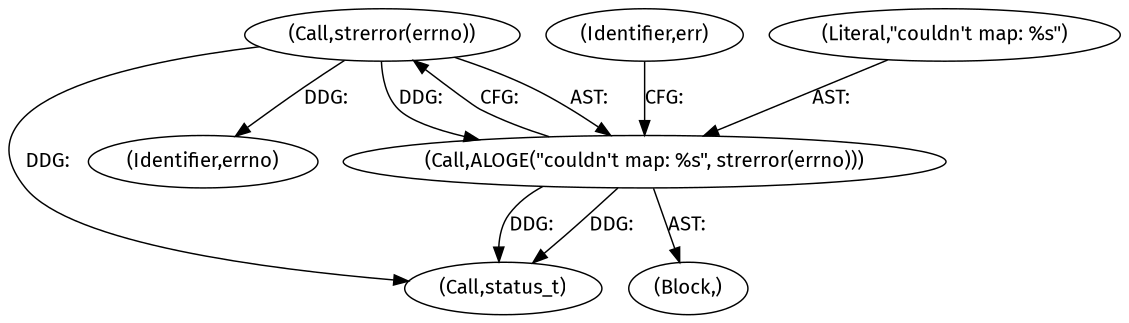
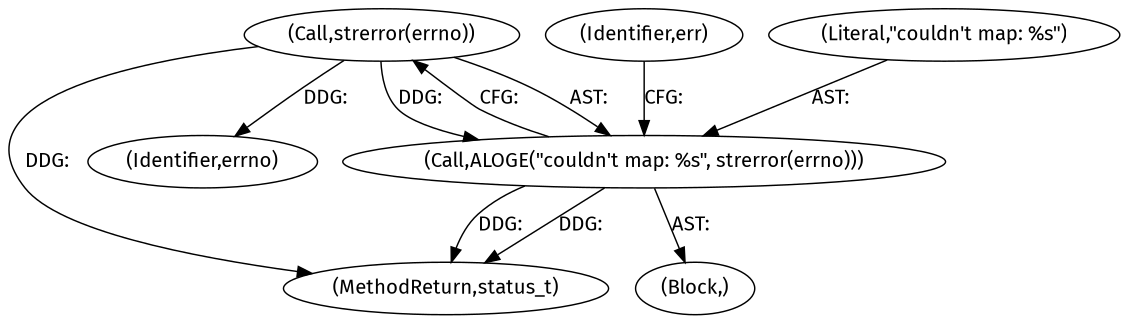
node "(Call,status_t)": label "(Call,status_t)" -> "(MethodReturn,status_t)"
